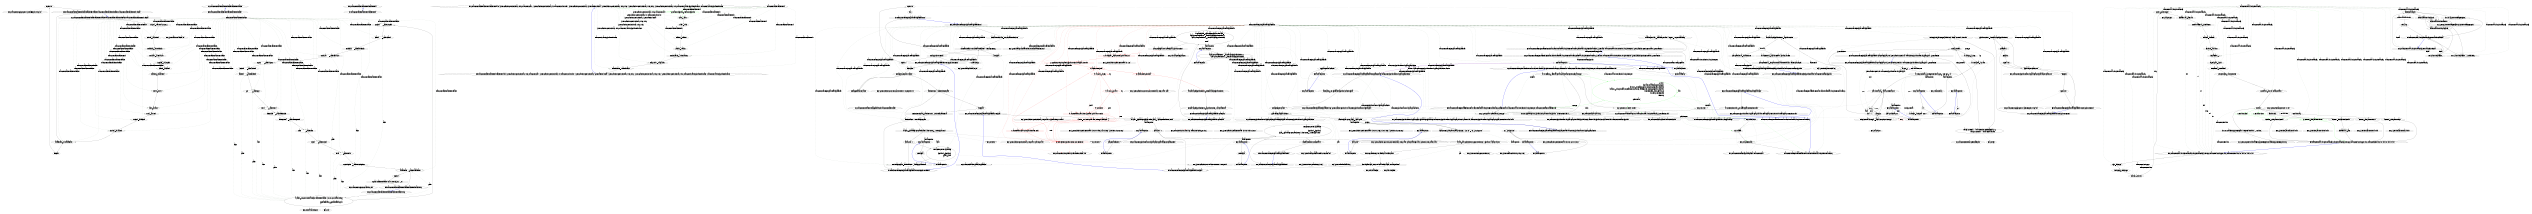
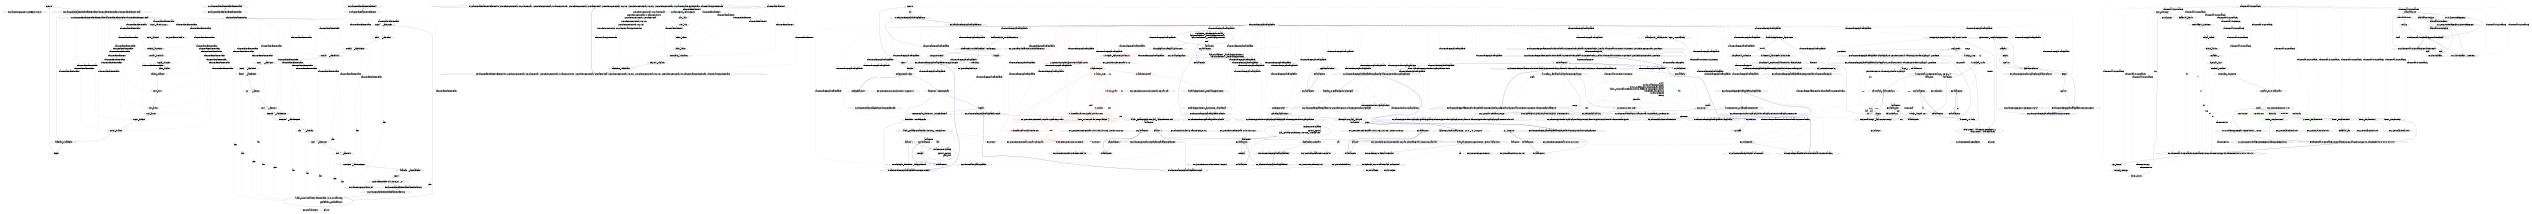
node "BacktestChartSamples": label "BacktestChartSamples" -> "DataNormalizationMode"
edge "QuantConnect.Data.SubscriptionDataConfig" -> "HasVolume = hasVolume": label "QuantConnect.Data.SubscriptionDataConfig" -> "QuantConnect.Data.SubscriptionRequest"
node "_messagingHandler.Send(packet)": label "_messagingHandler.Send(packet)" -> "_messagingHandler.Send(out)"
node "var scoreToPlot = 100 * average": added
